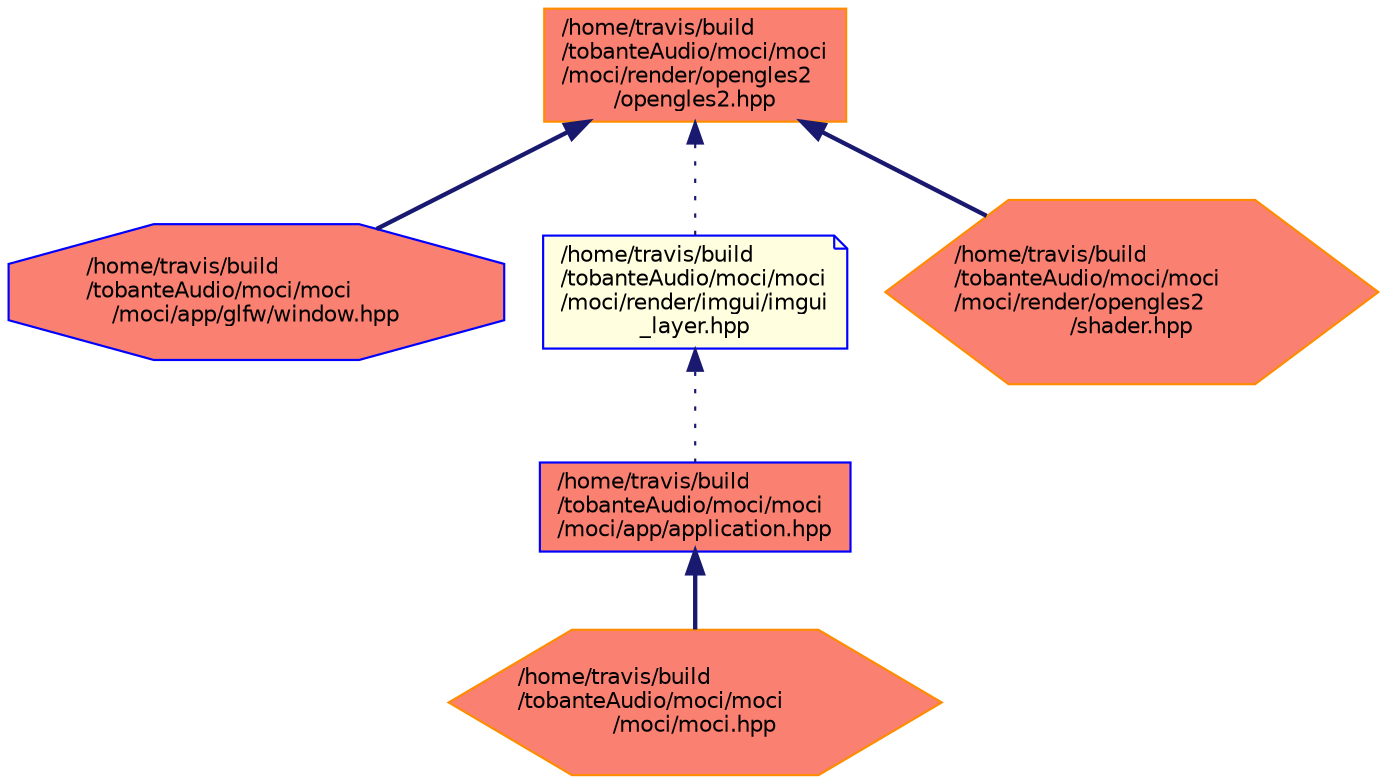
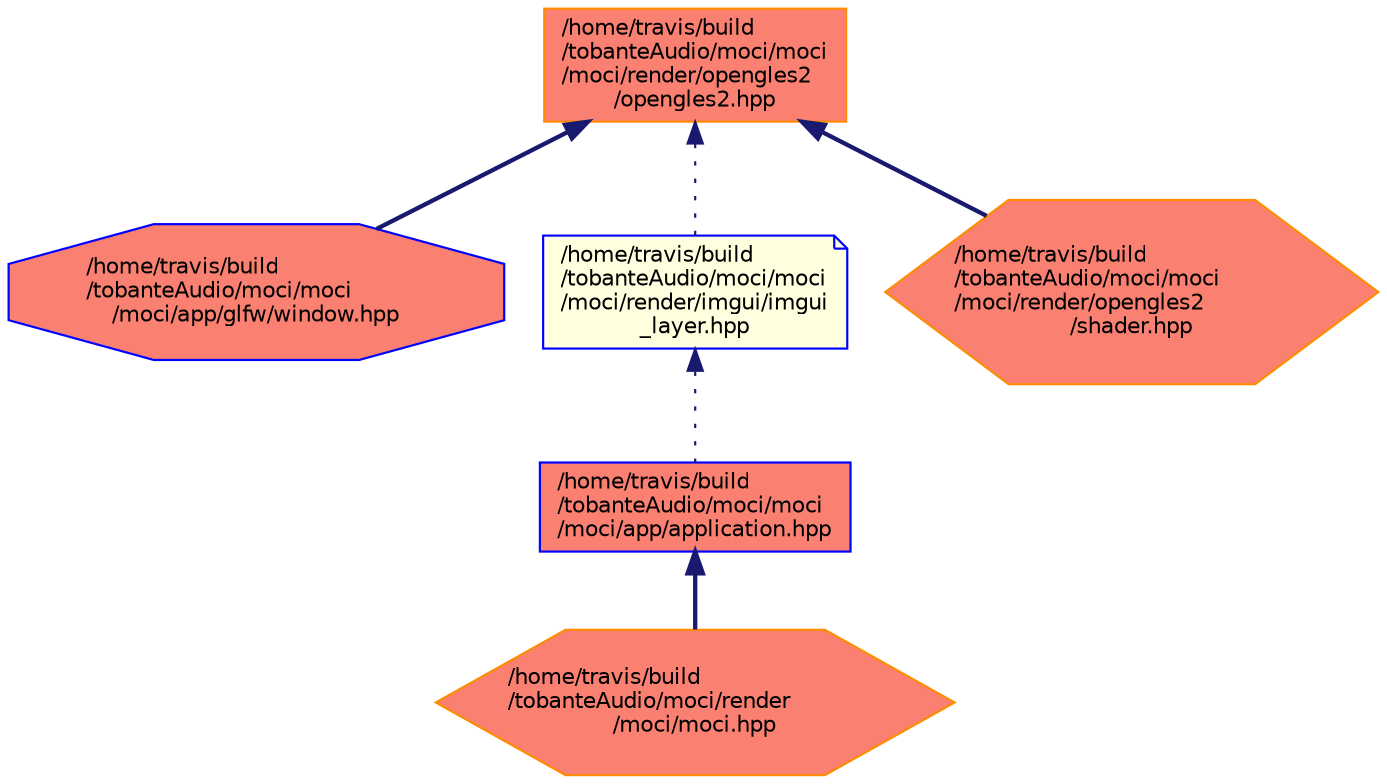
node "/home/travis/build /tobanteAudio/moci/moci /moci/moci.hpp": label "/home/travis/build /tobanteAudio/moci/moci /moci/moci.hpp" -> "/home/travis/build /tobanteAudio/moci/render /moci/moci.hpp"
